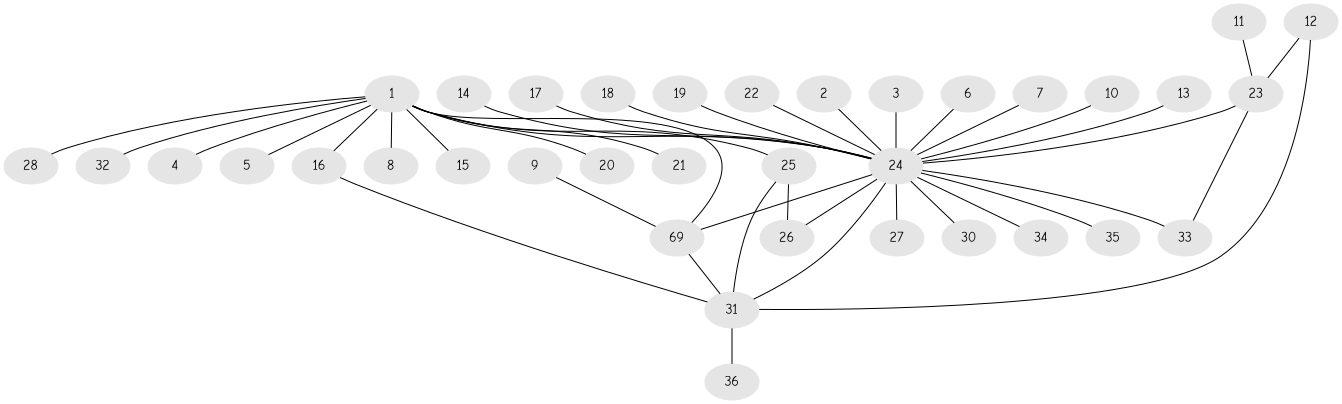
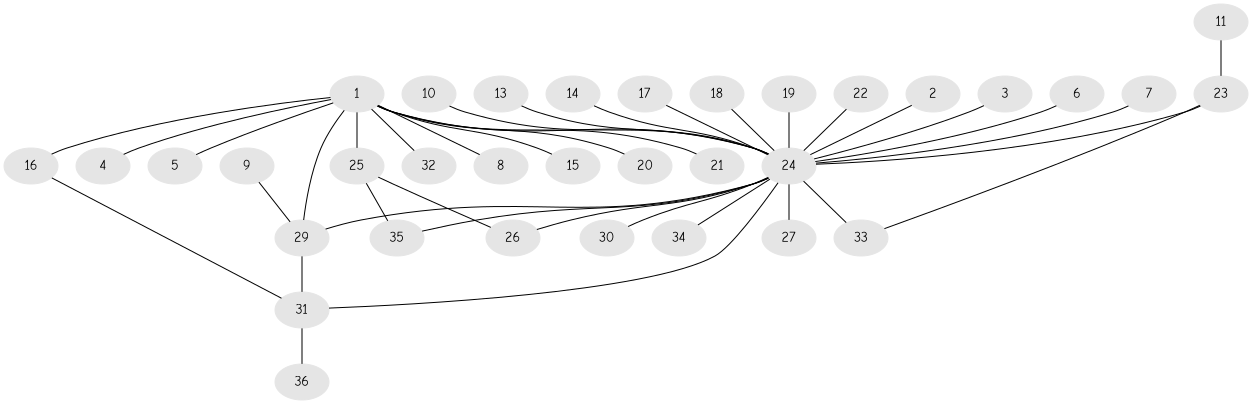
node "12": removed
node "28": removed
edge "25" -- "31": now "25" -- "35"
node "69": label "69" -> "29"
